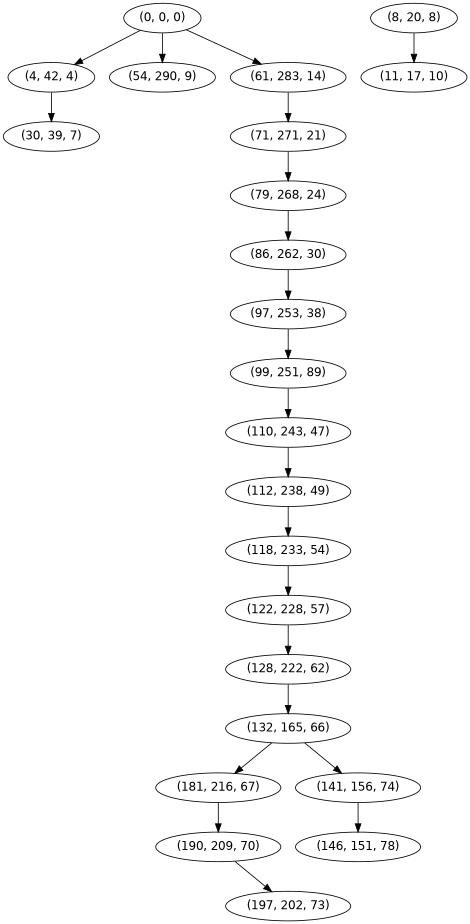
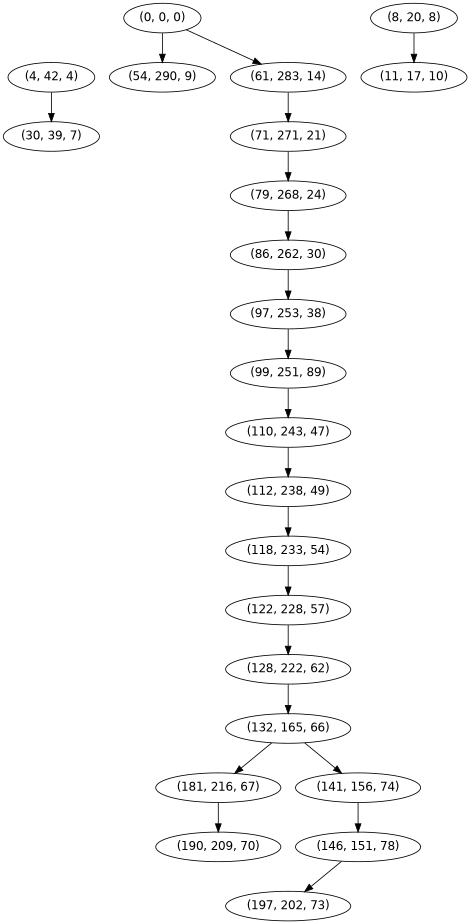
edge "(0, 0, 0)" -> "(4, 42, 4)": removed
edge "(190, 209, 70)" -> "(197, 202, 73)": now "(146, 151, 78)" -> "(197, 202, 73)"
